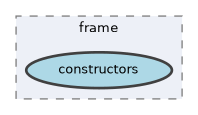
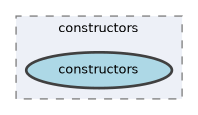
cluster "frame": label "frame" -> "constructors"
